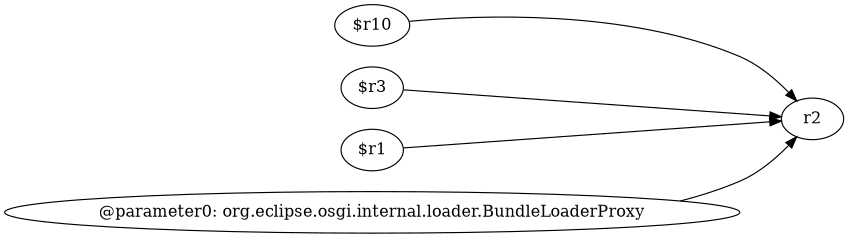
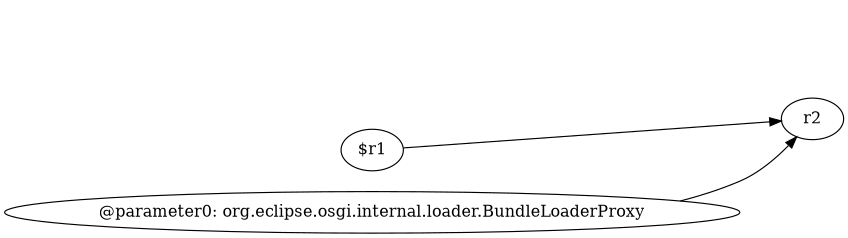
node "$r10": removed
node "$r3": removed
